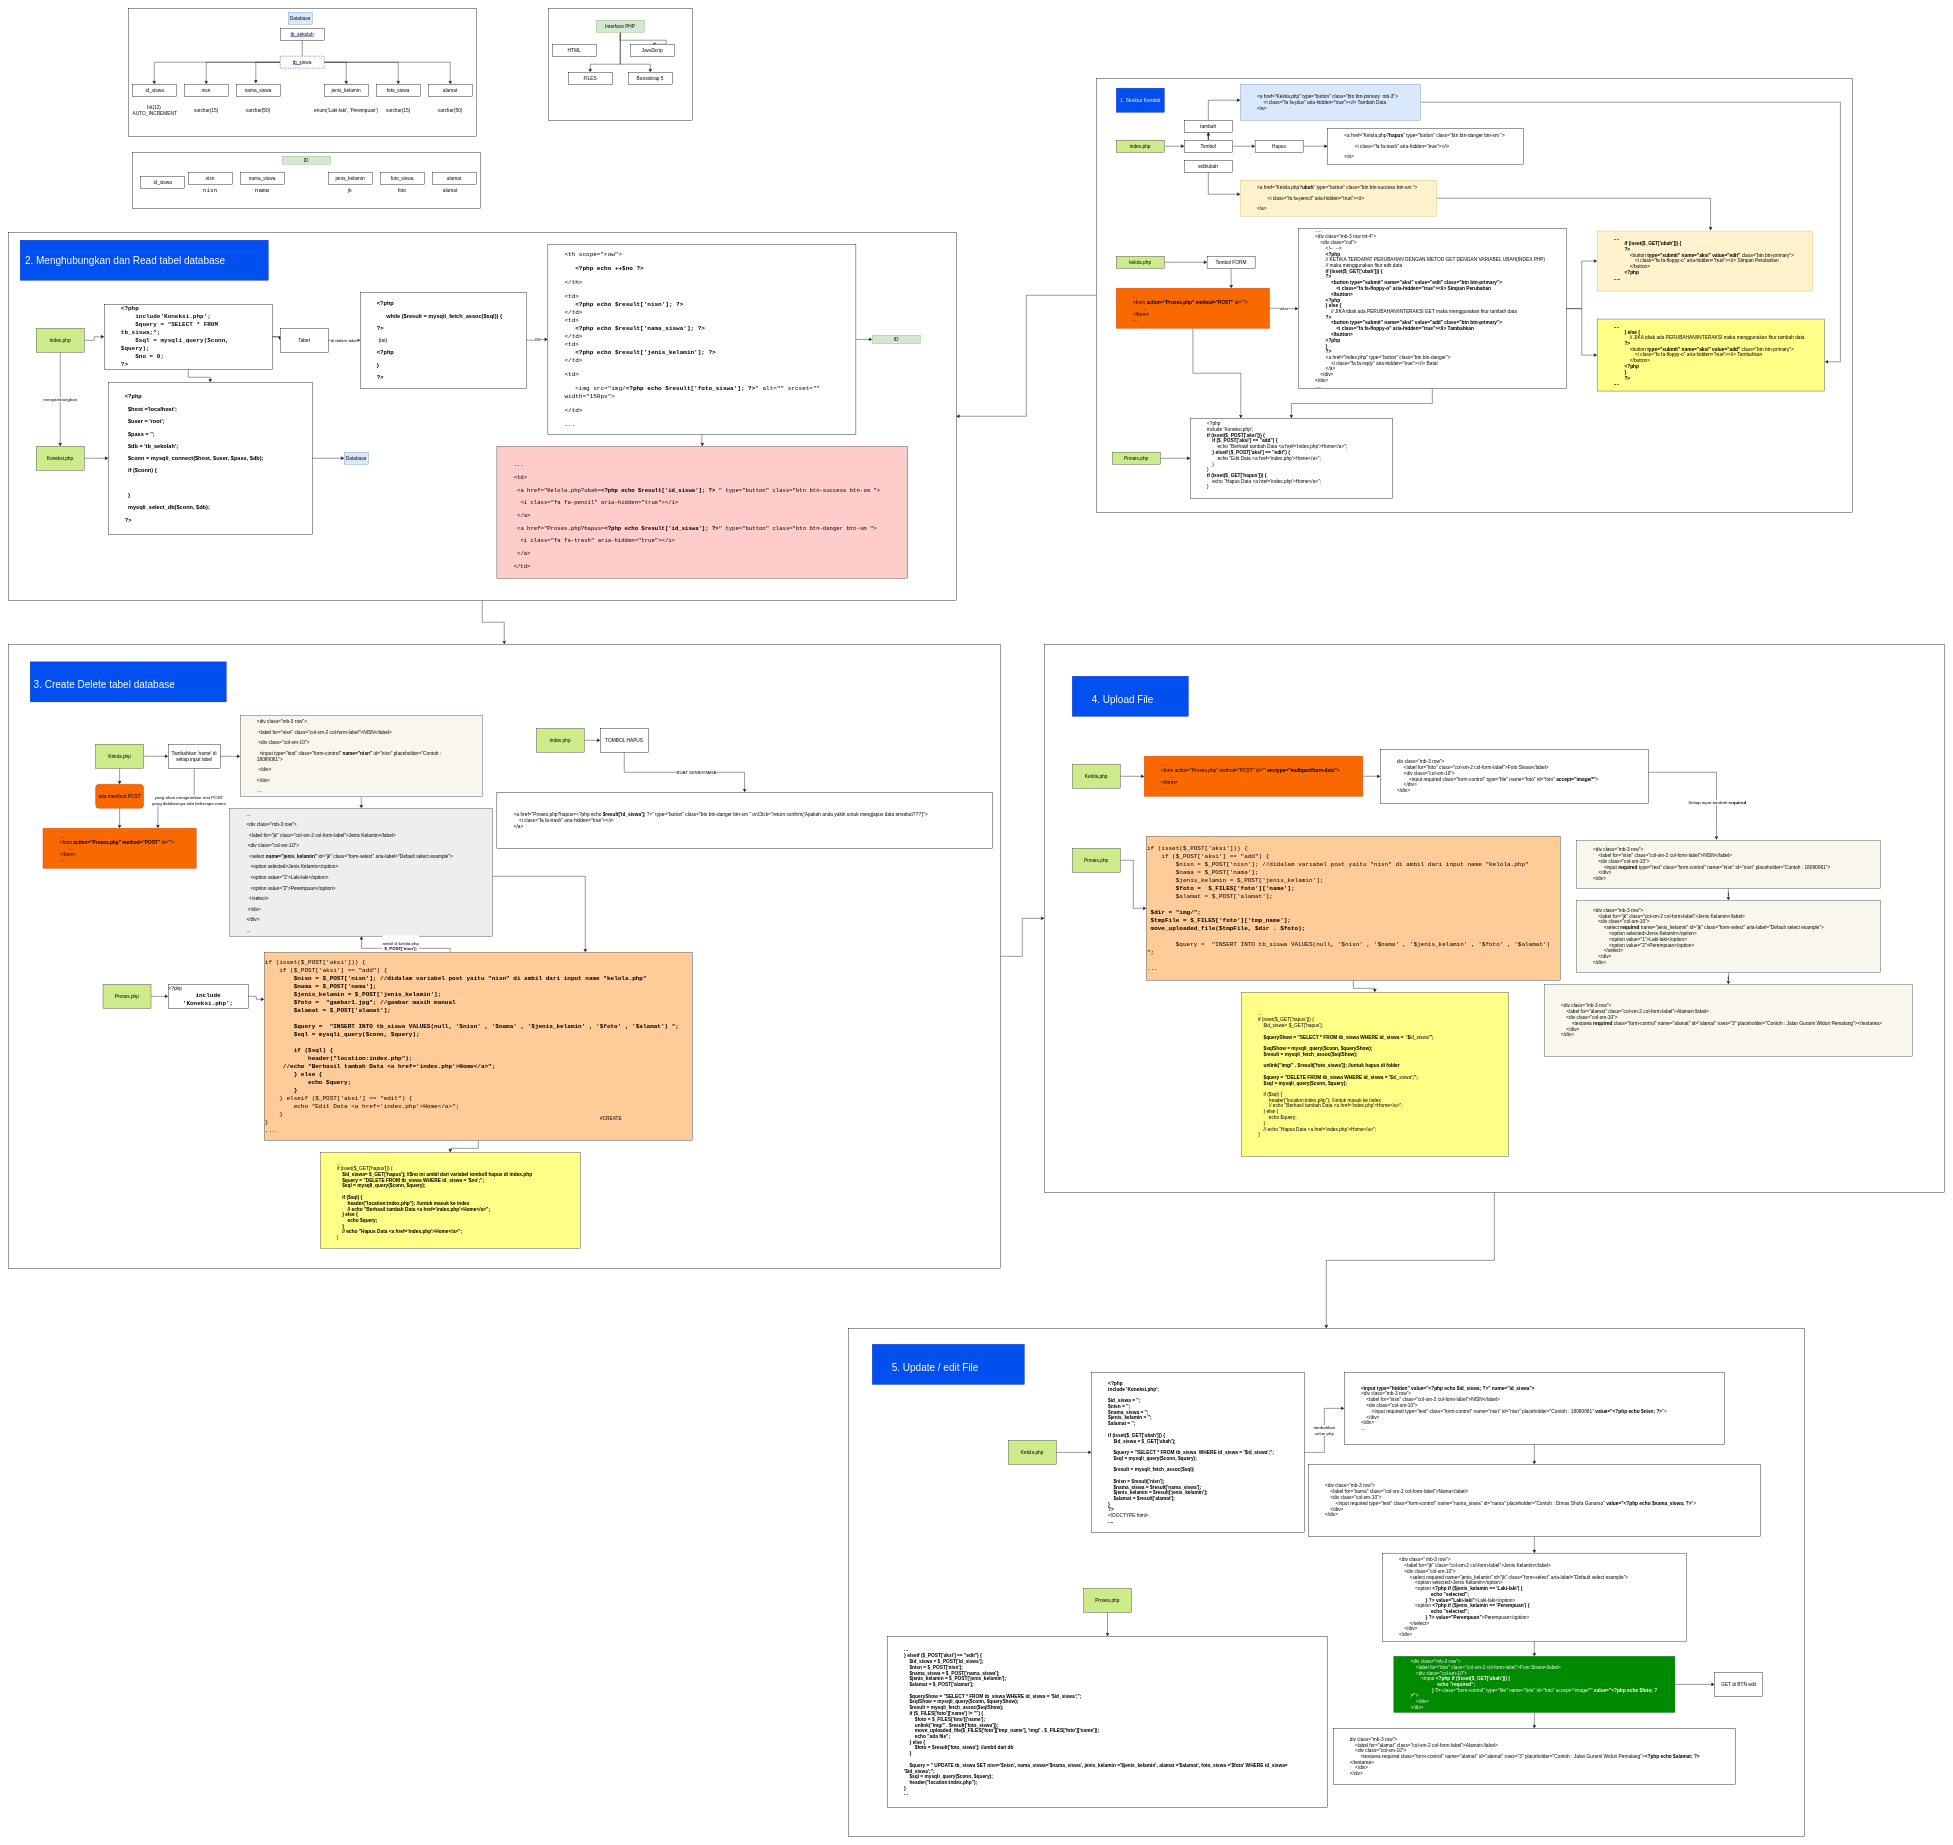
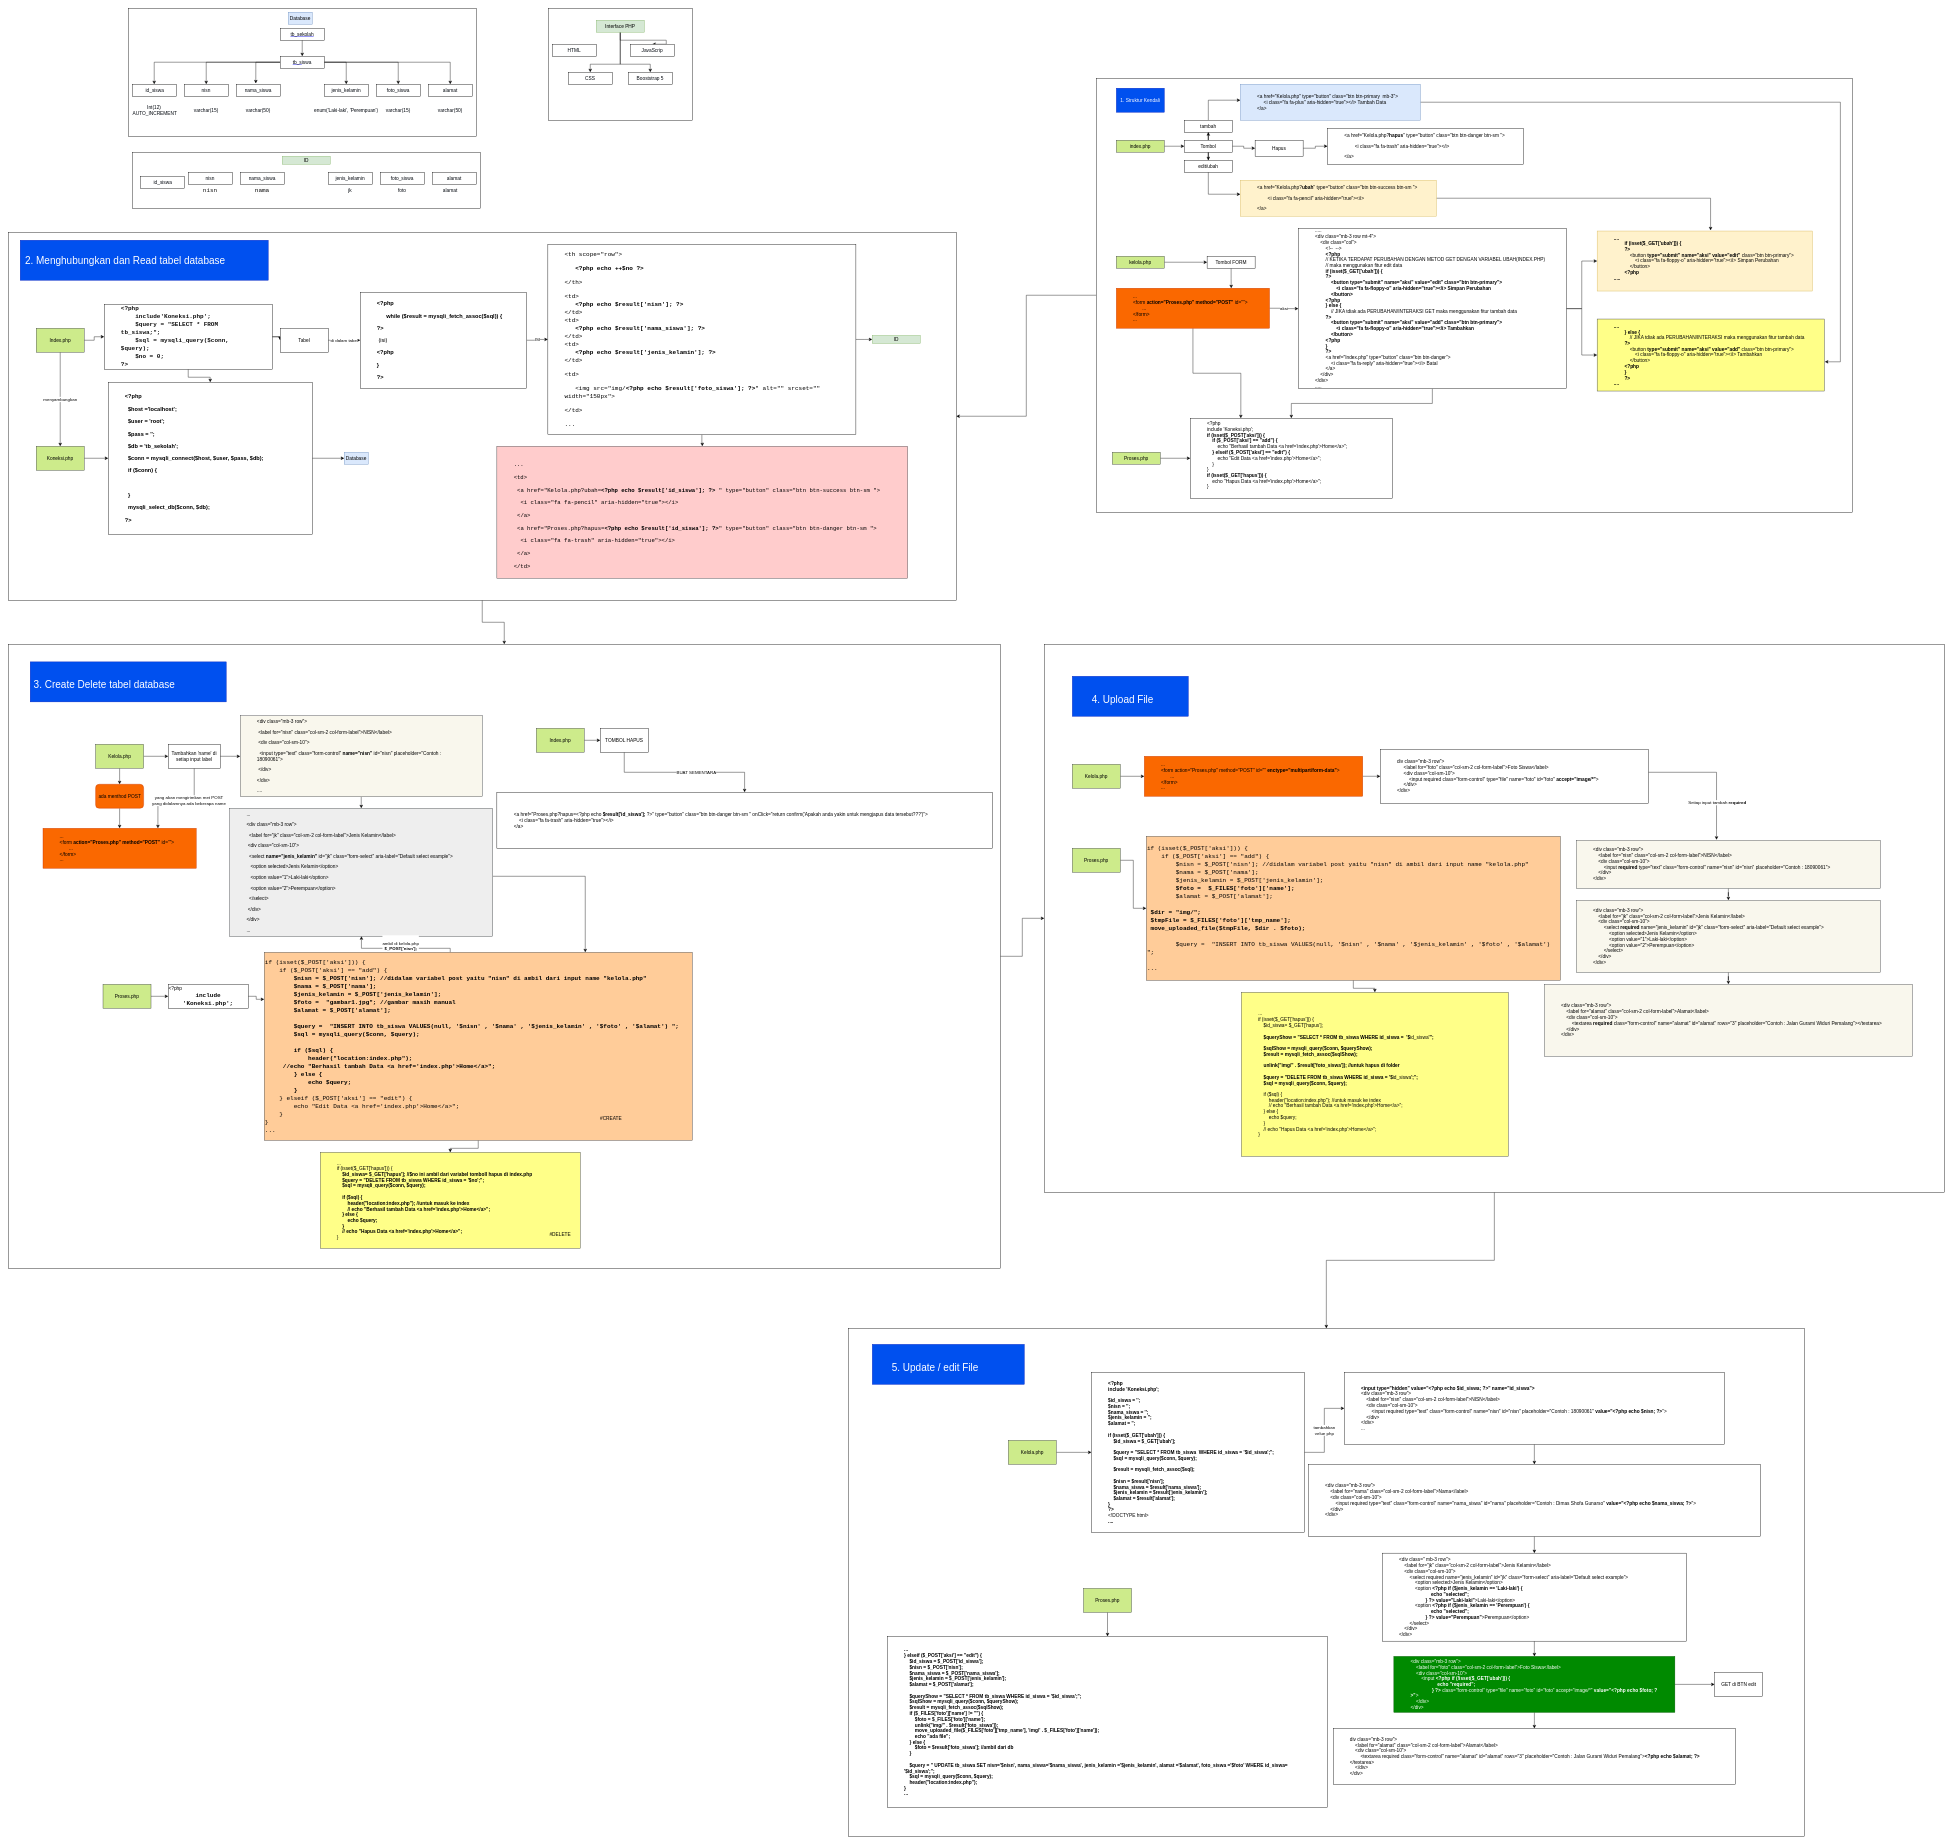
edge "tb_sekolah" -- "tb_siswa": arrowhead none -> classic
node "tb_siswa": style dashed -> solid
node "FILES": label "FILES" -> "CSS"
node "Hapus": size 48x12 -> 48x16
edge "Tombol" -> "edit/ubah": added
node "#DELETE": added
